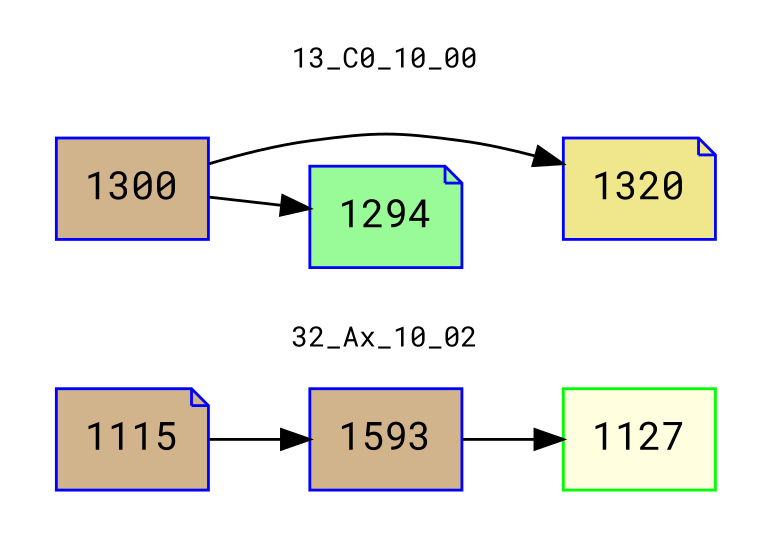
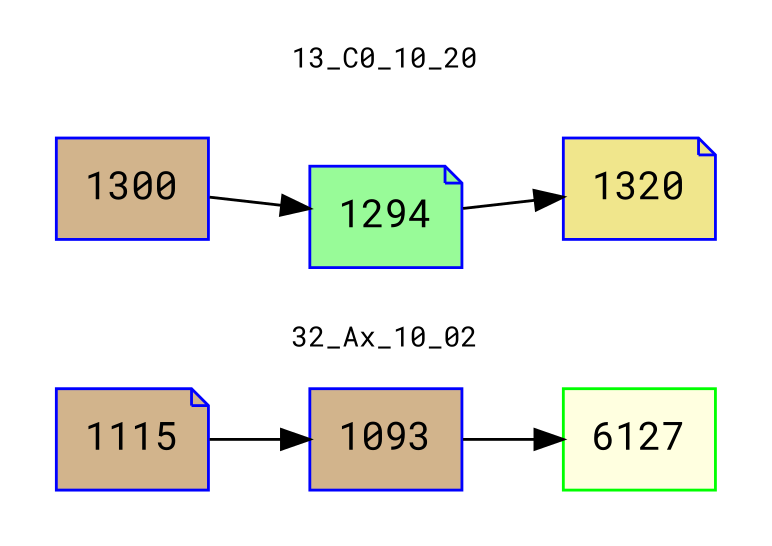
cluster "13_C0_10_00": label "13_C0_10_00" -> "13_C0_10_20"
edge "1300" -> "1320": now "1294" -> "1320"
node "1593": label "1593" -> "1093"
node "1127": label "1127" -> "6127"
